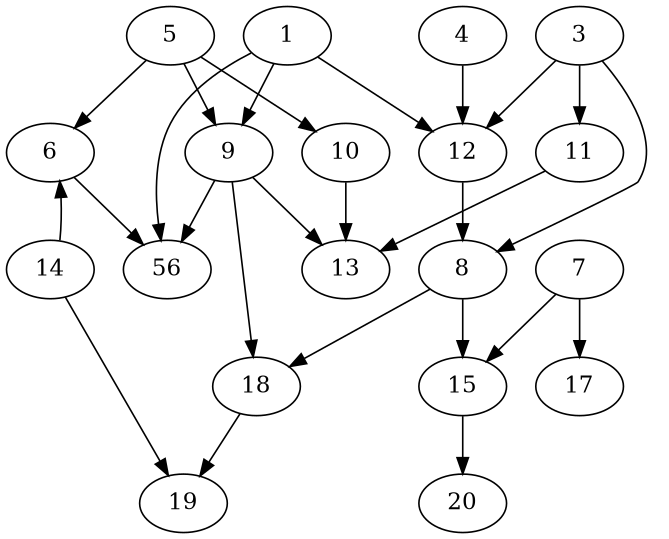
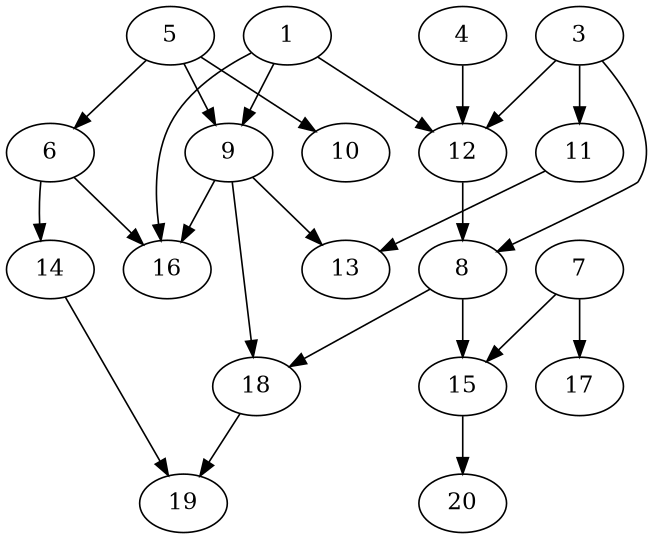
edge "10" -> "13": removed
edge "14" -> "6": reversed
node "56": label "56" -> "16"
